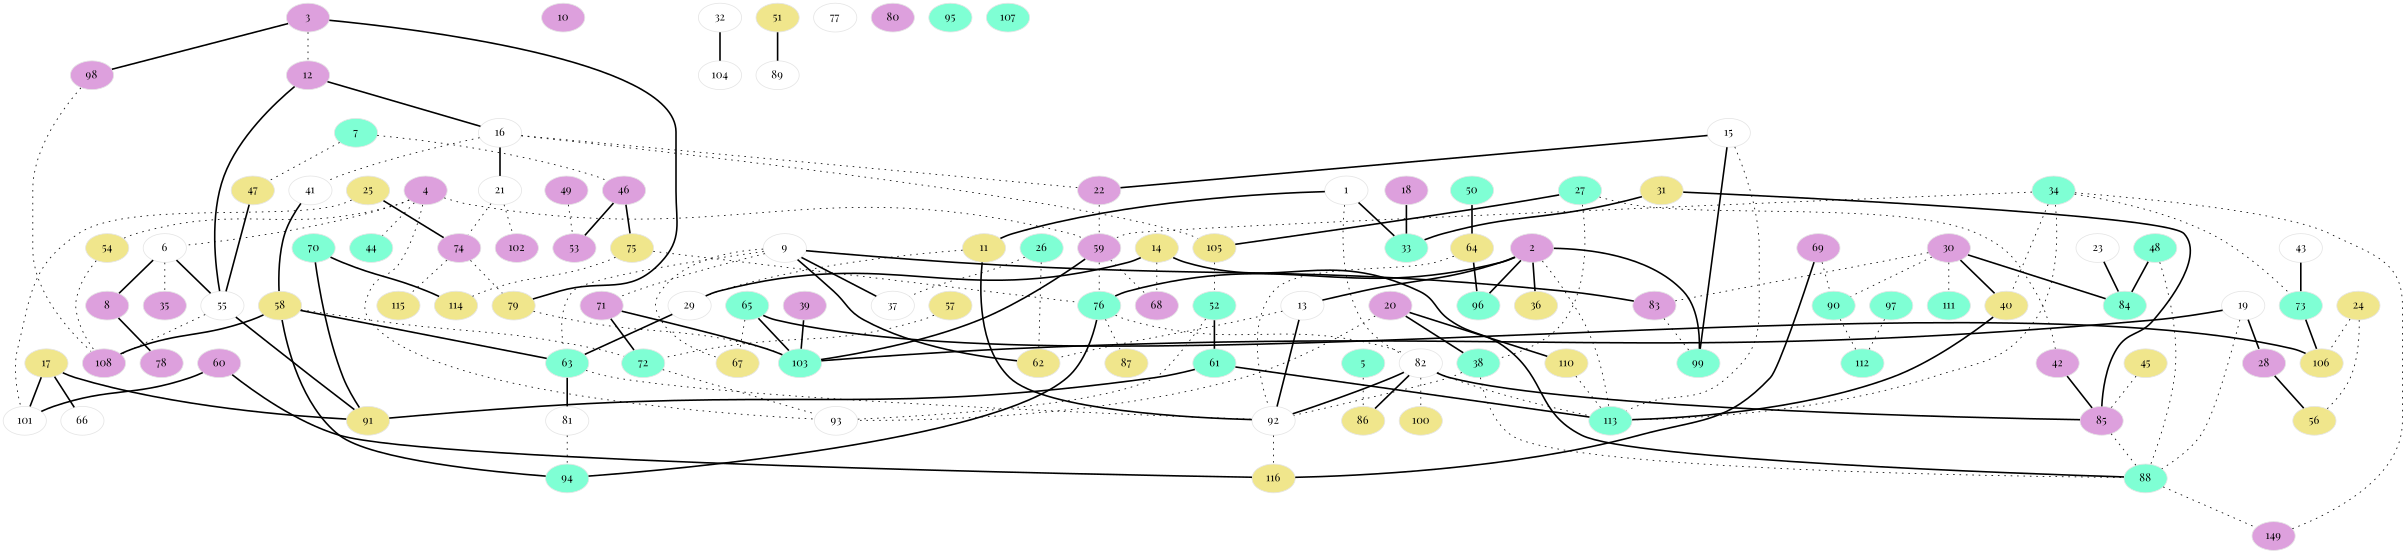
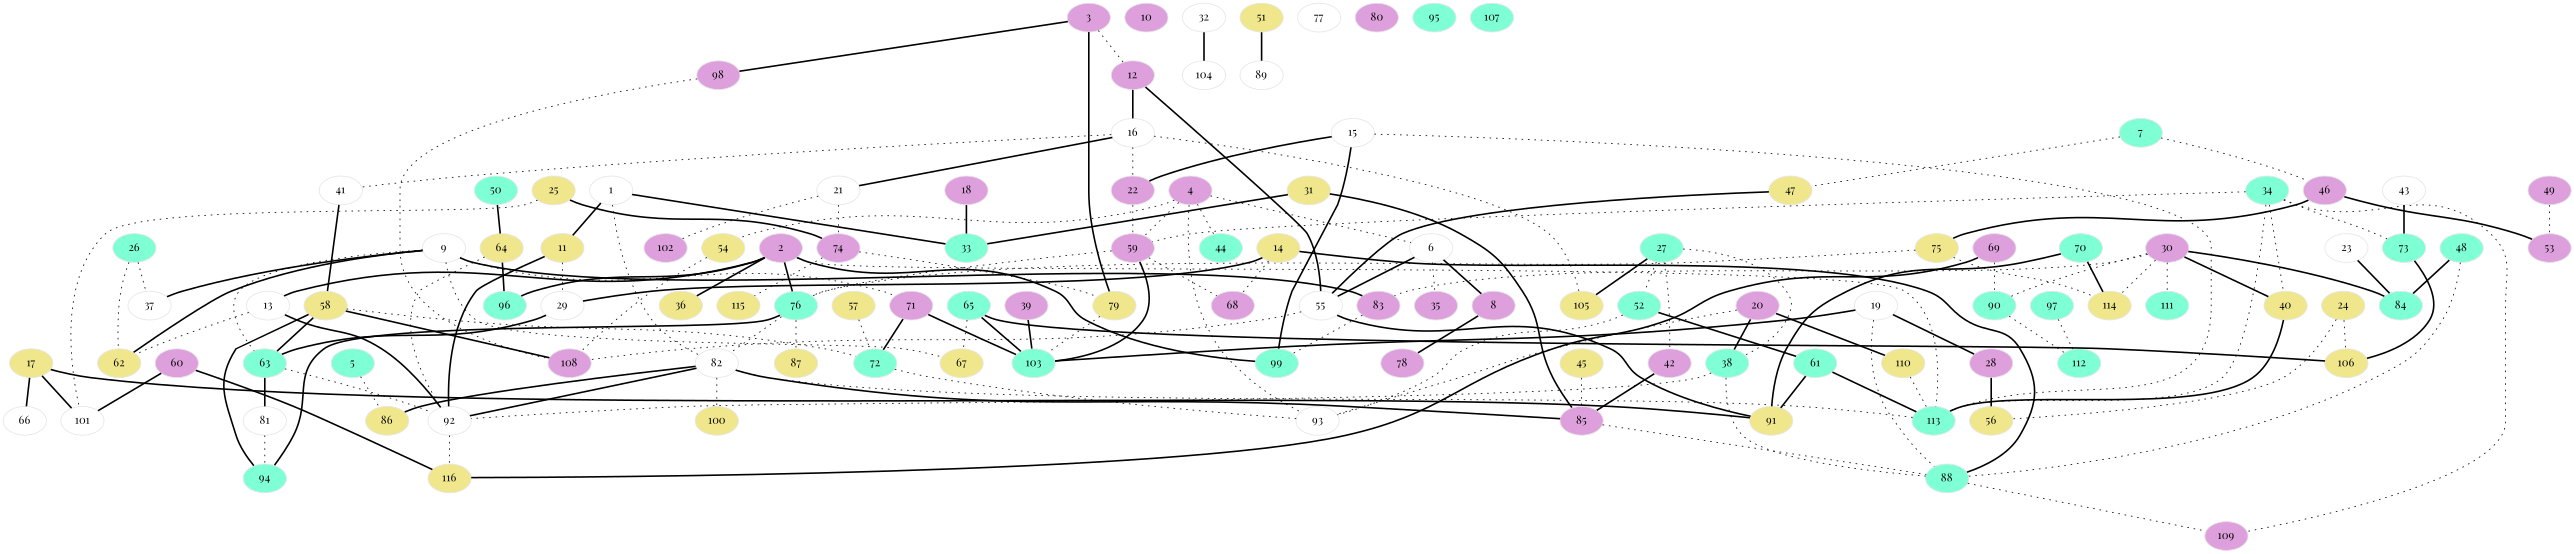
edge "30" -- "114": added
edge "105" -- "52": now "27" -- "52"
node "149": label "149" -> "109"
